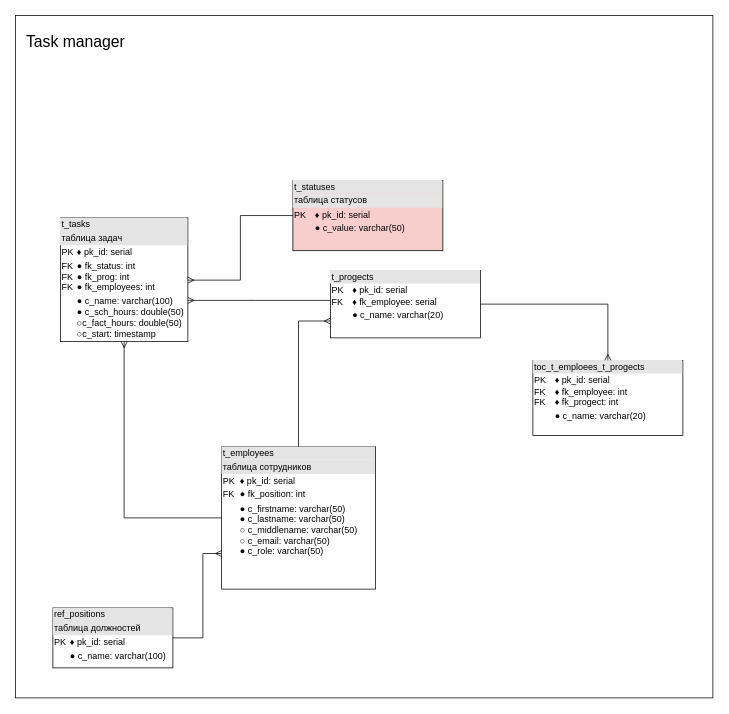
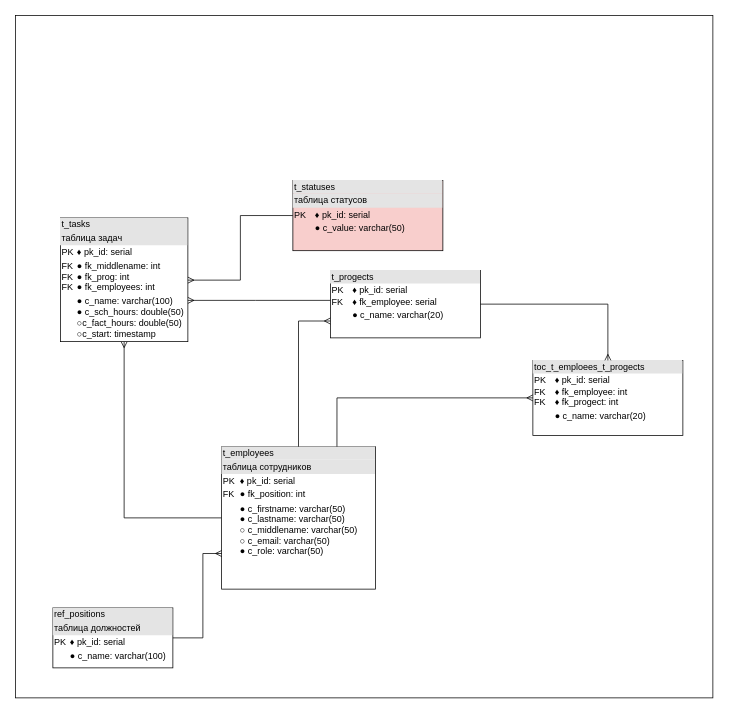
node "Task manager": removed
node "t_tasks таблица задач PK ♦ pk_id: serial FK FK FK ● fk_status: int ● fk_prog: int ● fk_employees: int ● c_name: varchar(100) ● c_sch_hours: double(50) ○c_fact_hours: double(50) ○c_start: timestamp": label "t_tasks таблица задач PK ♦ pk_id: serial FK FK FK ● fk_status: int ● fk_prog: int ● fk_employees: int ● c_name: varchar(100) ● c_sch_hours: double(50) ○c_fact_hours: double(50) ○c_start: timestamp" -> "t_tasks таблица задач PK ♦ pk_id: serial FK FK FK ● fk_middlename: int ● fk_prog: int ● fk_employees: int ● c_name: varchar(100) ● c_sch_hours: double(50) ○c_fact_hours: double(50) ○c_start: timestamp"
edge "t_employees таблица сотрудников PK ♦ pk_id: serial FK ● fk_position: int ● c_firstname: varchar(50) ● c_lastname: varchar(50) ○ c_middlename: varchar(50) ○ c_email: varchar(50) ● c_role: varchar(50)" -> "toc_t_emploees_t_progects PK FK FK ♦ pk_id: serial ♦ fk_employee: int ♦ fk_progect: int ● c_name: varchar(20)": added
